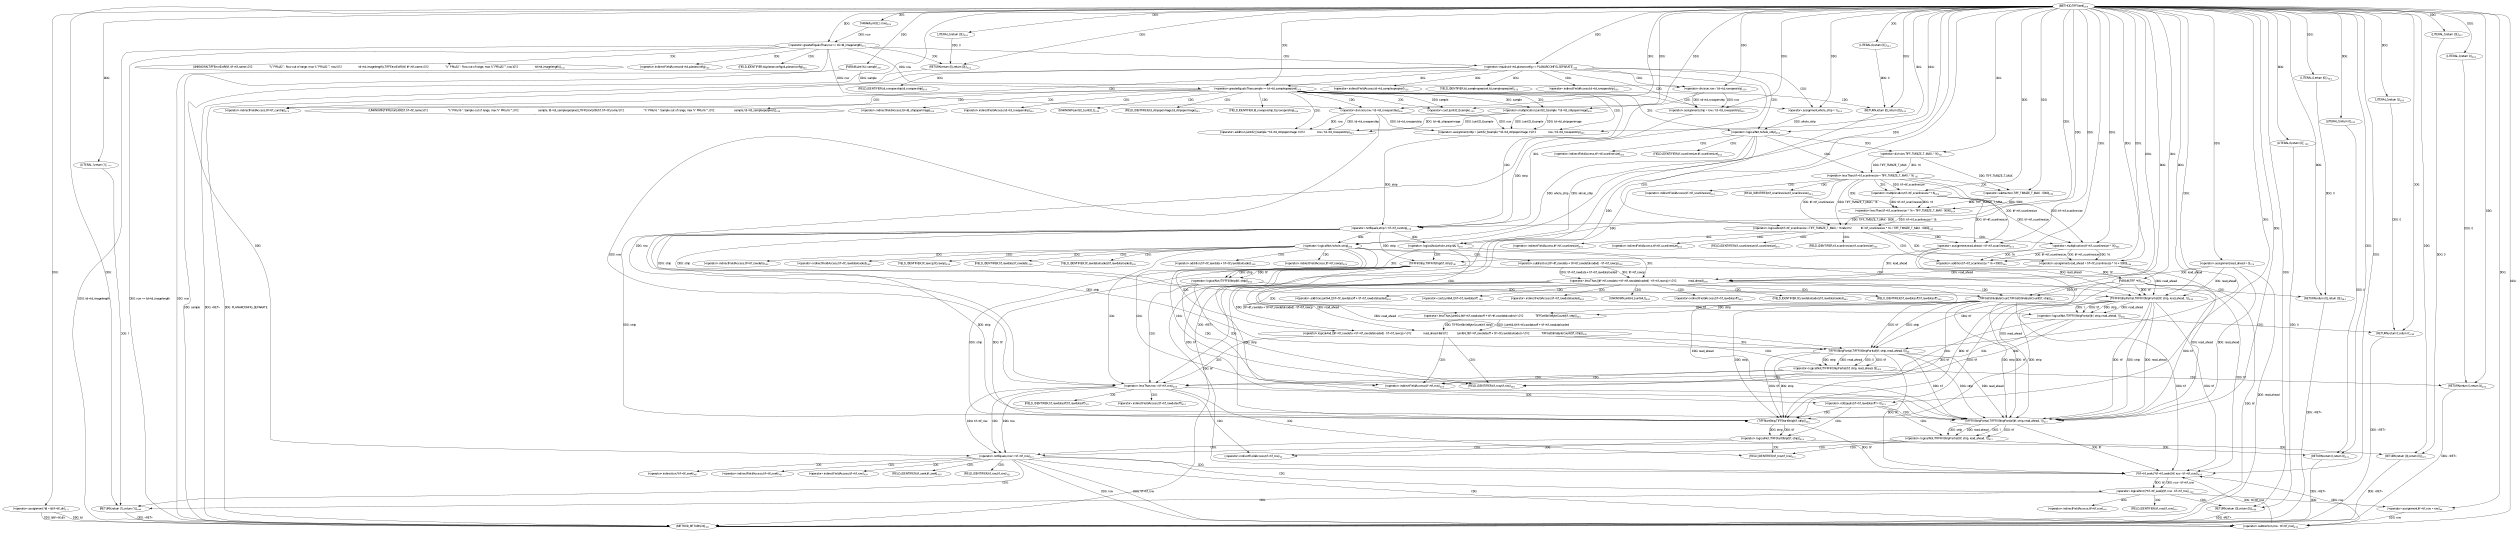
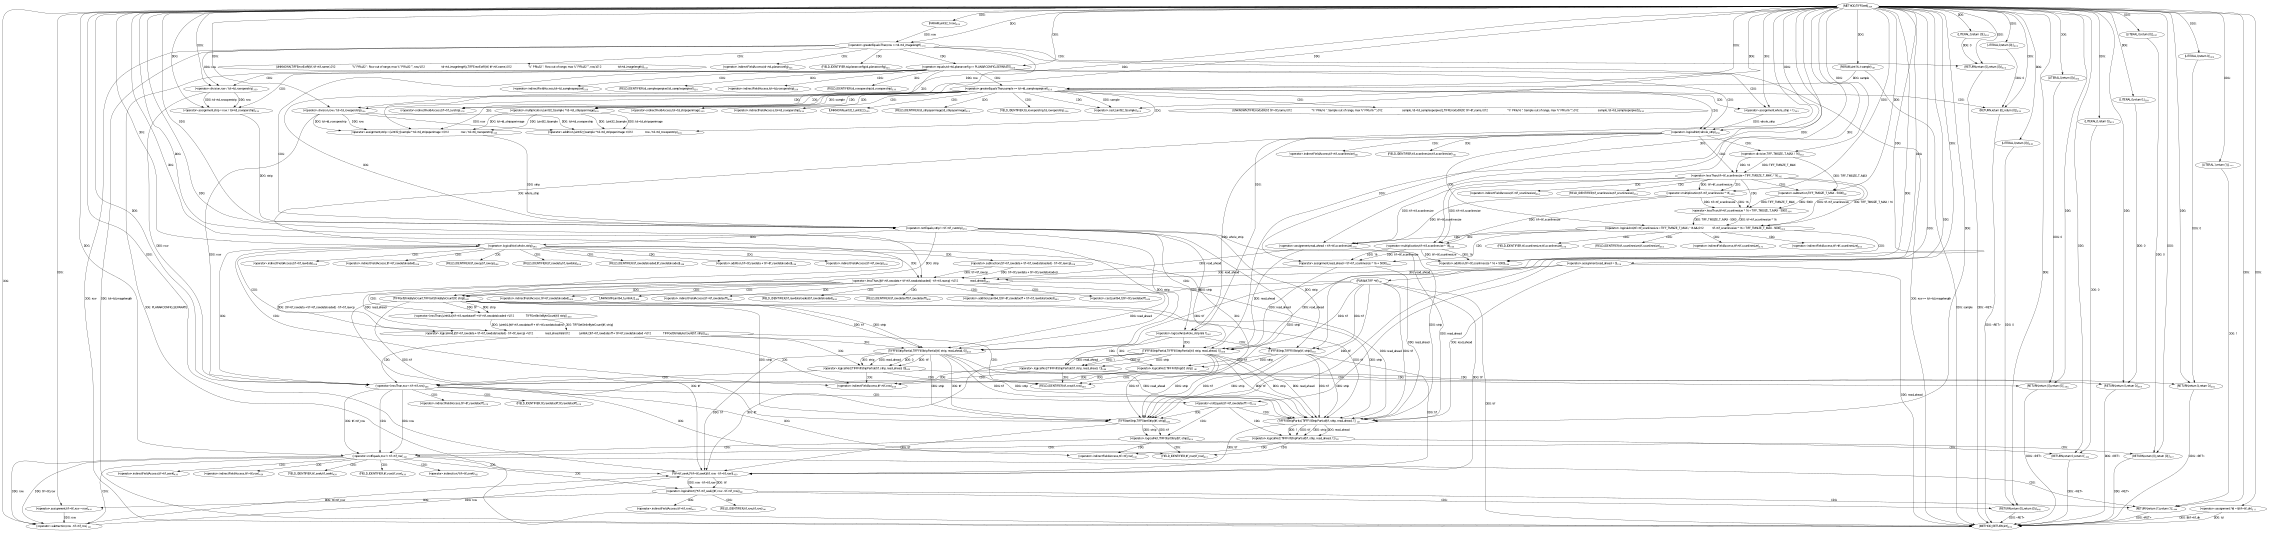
edge "(TIFFFillStrip,TIFFFillStrip(tif, strip))" -> "(PARAM,TIFF *tif)": reversed
